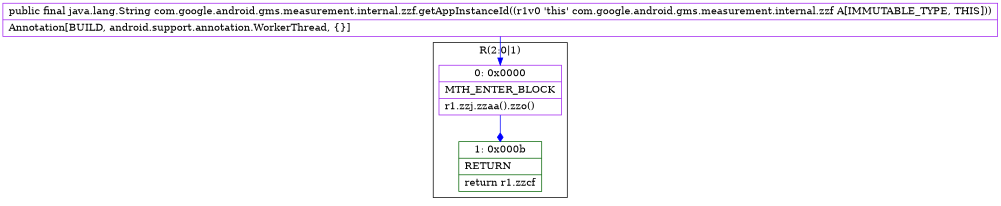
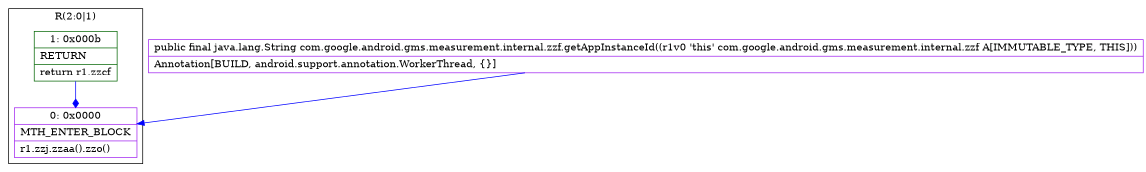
edge "0: 0x0000" -> "1: 0x000b": reversed
